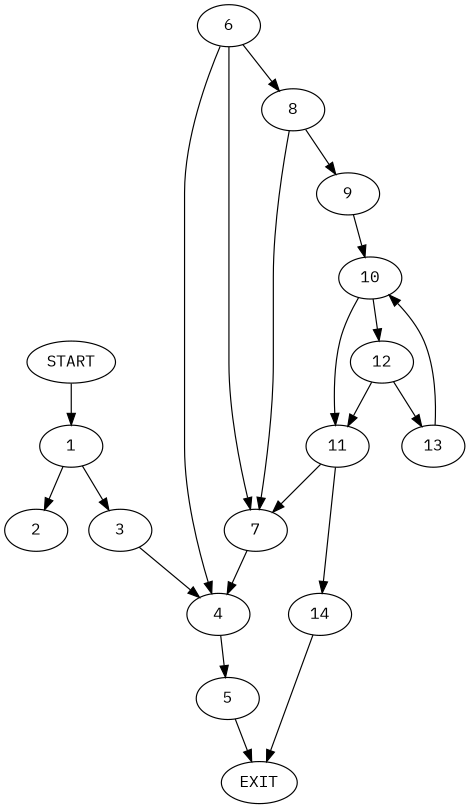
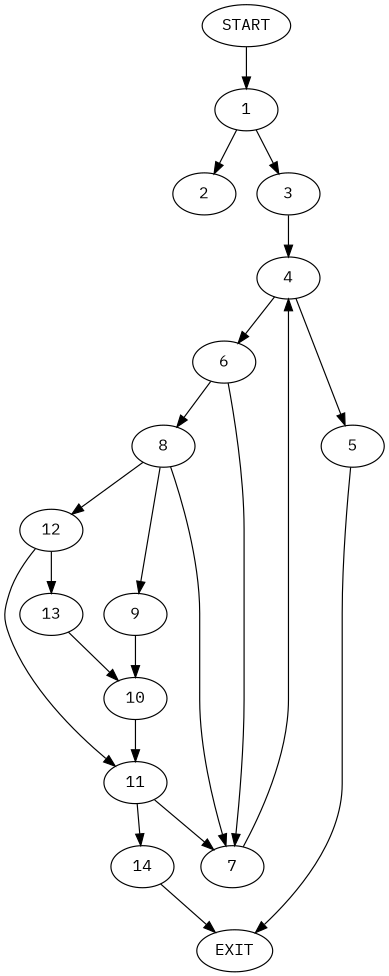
edge "6" -> "4": reversed
edge "10" -> "12": now "8" -> "12"
